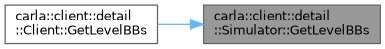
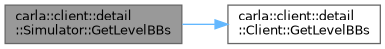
edge "carla::client::detail ::Client::GetLevelBBs" -> "carla::client::detail ::Simulator::GetLevelBBs": reversed
